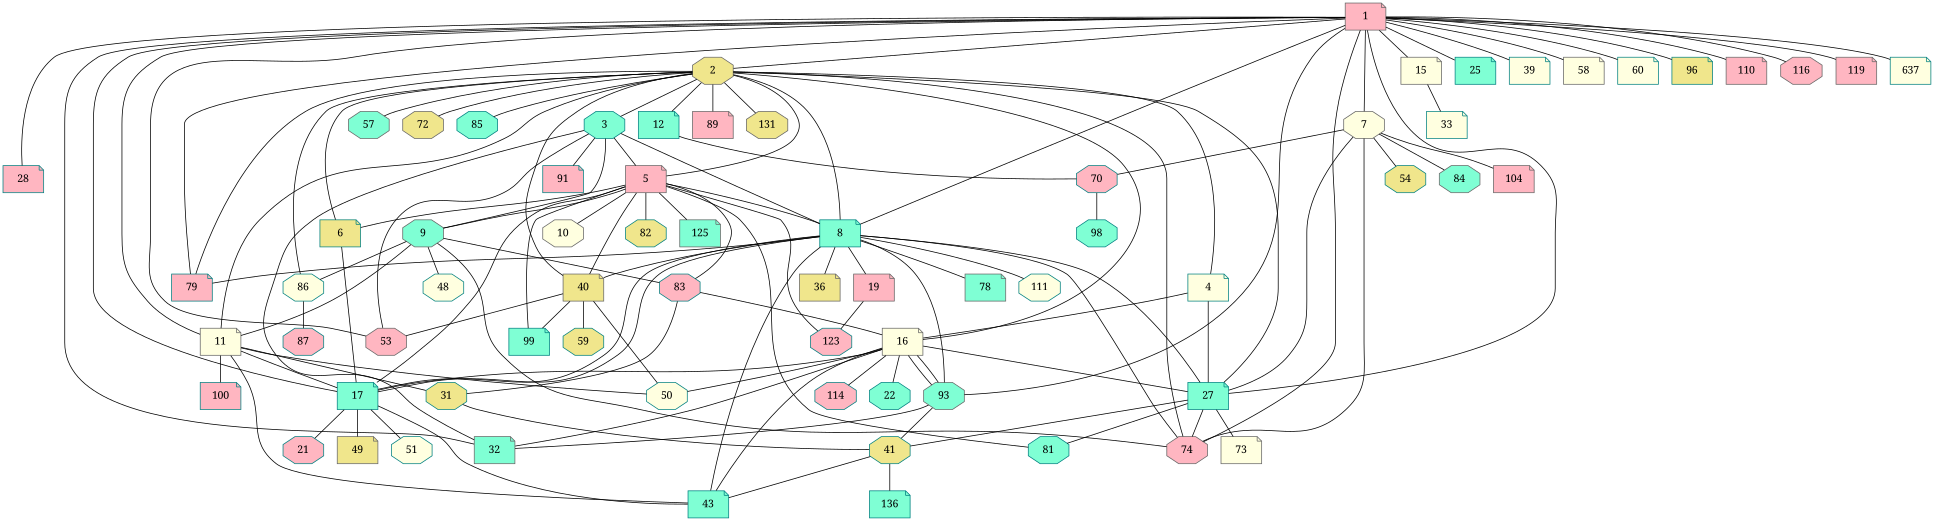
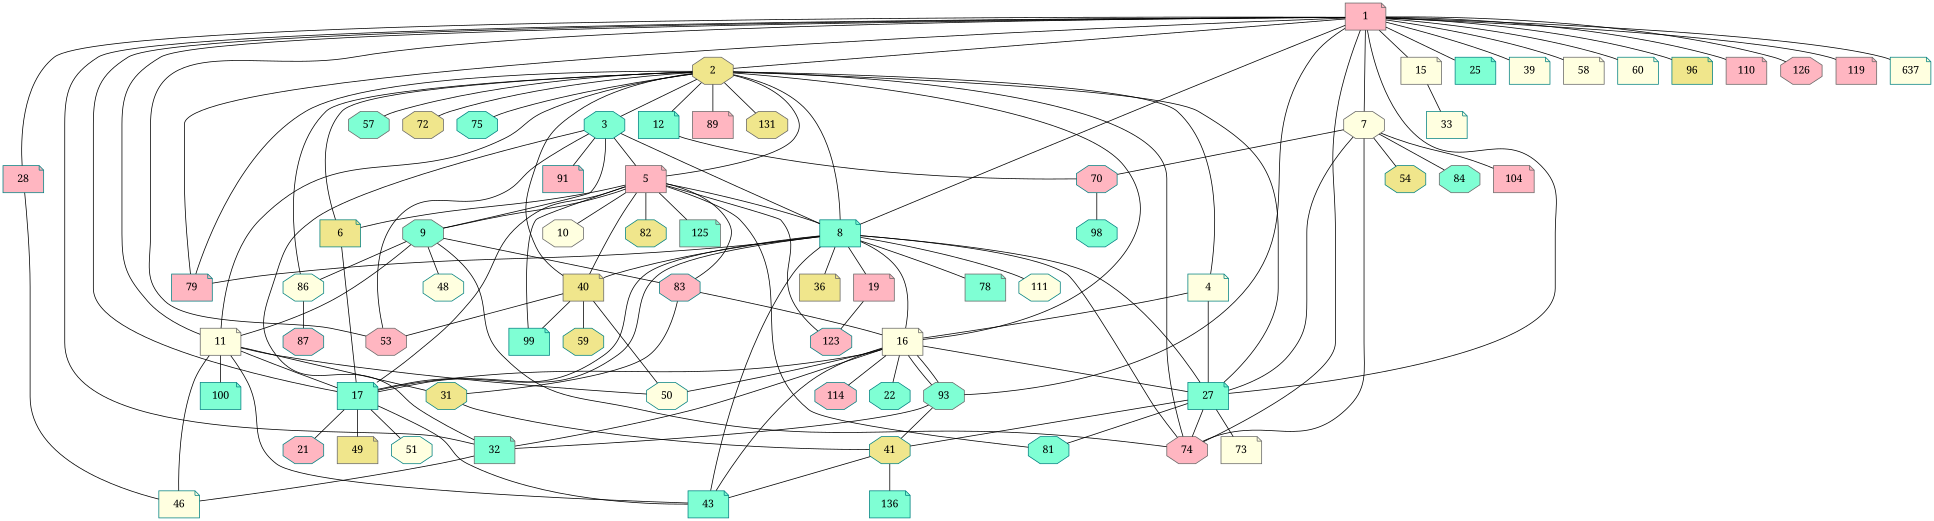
node "116": label "116" -> "126"
node "85": label "85" -> "75"
edge "8" -- "93": now "8" -- "16"
node "100": fillcolor lightpink -> aquamarine
node "46": added
